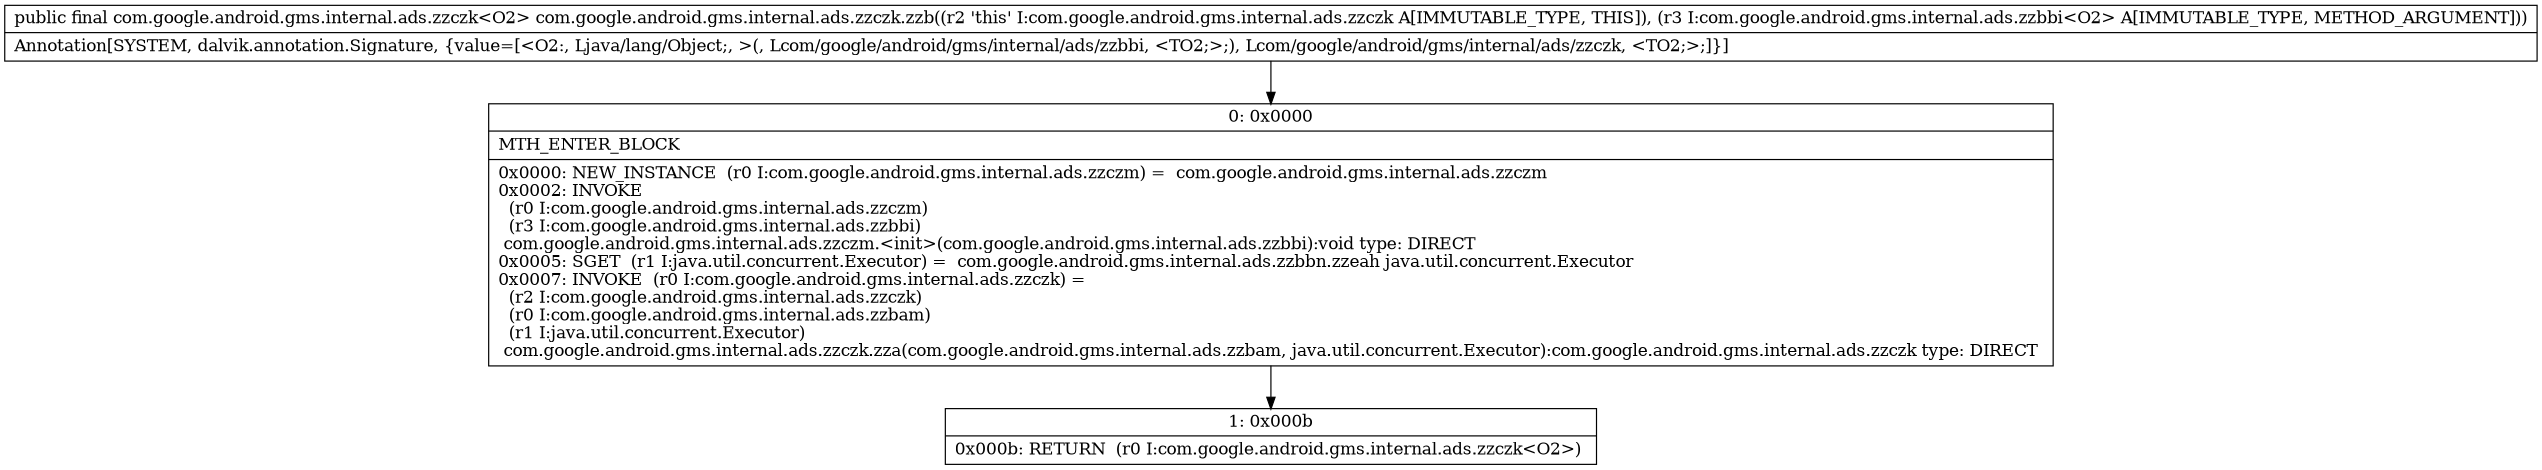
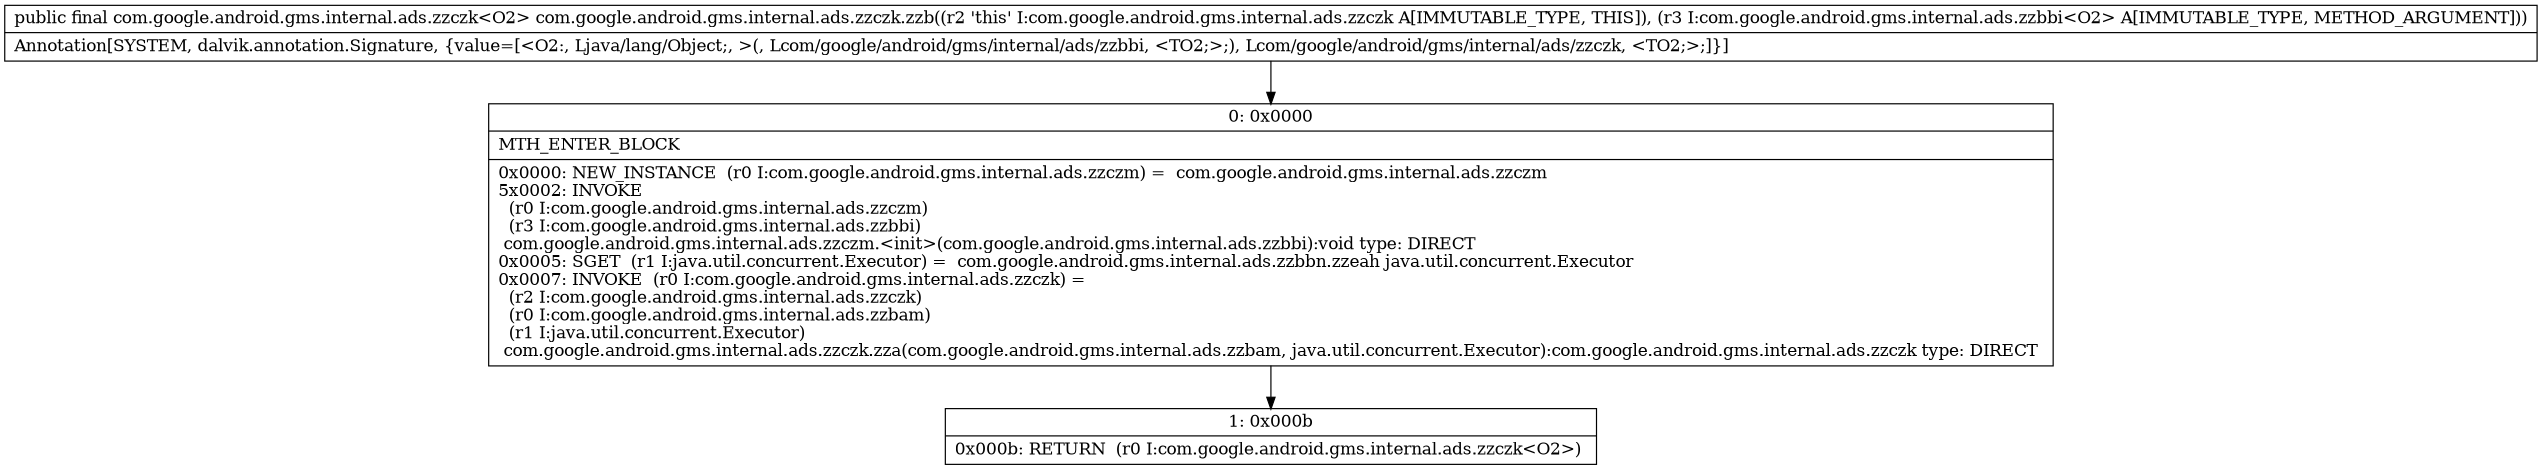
node "0: 0x0000": text "0x0002: INVOKE" -> "5x0002: INVOKE"
